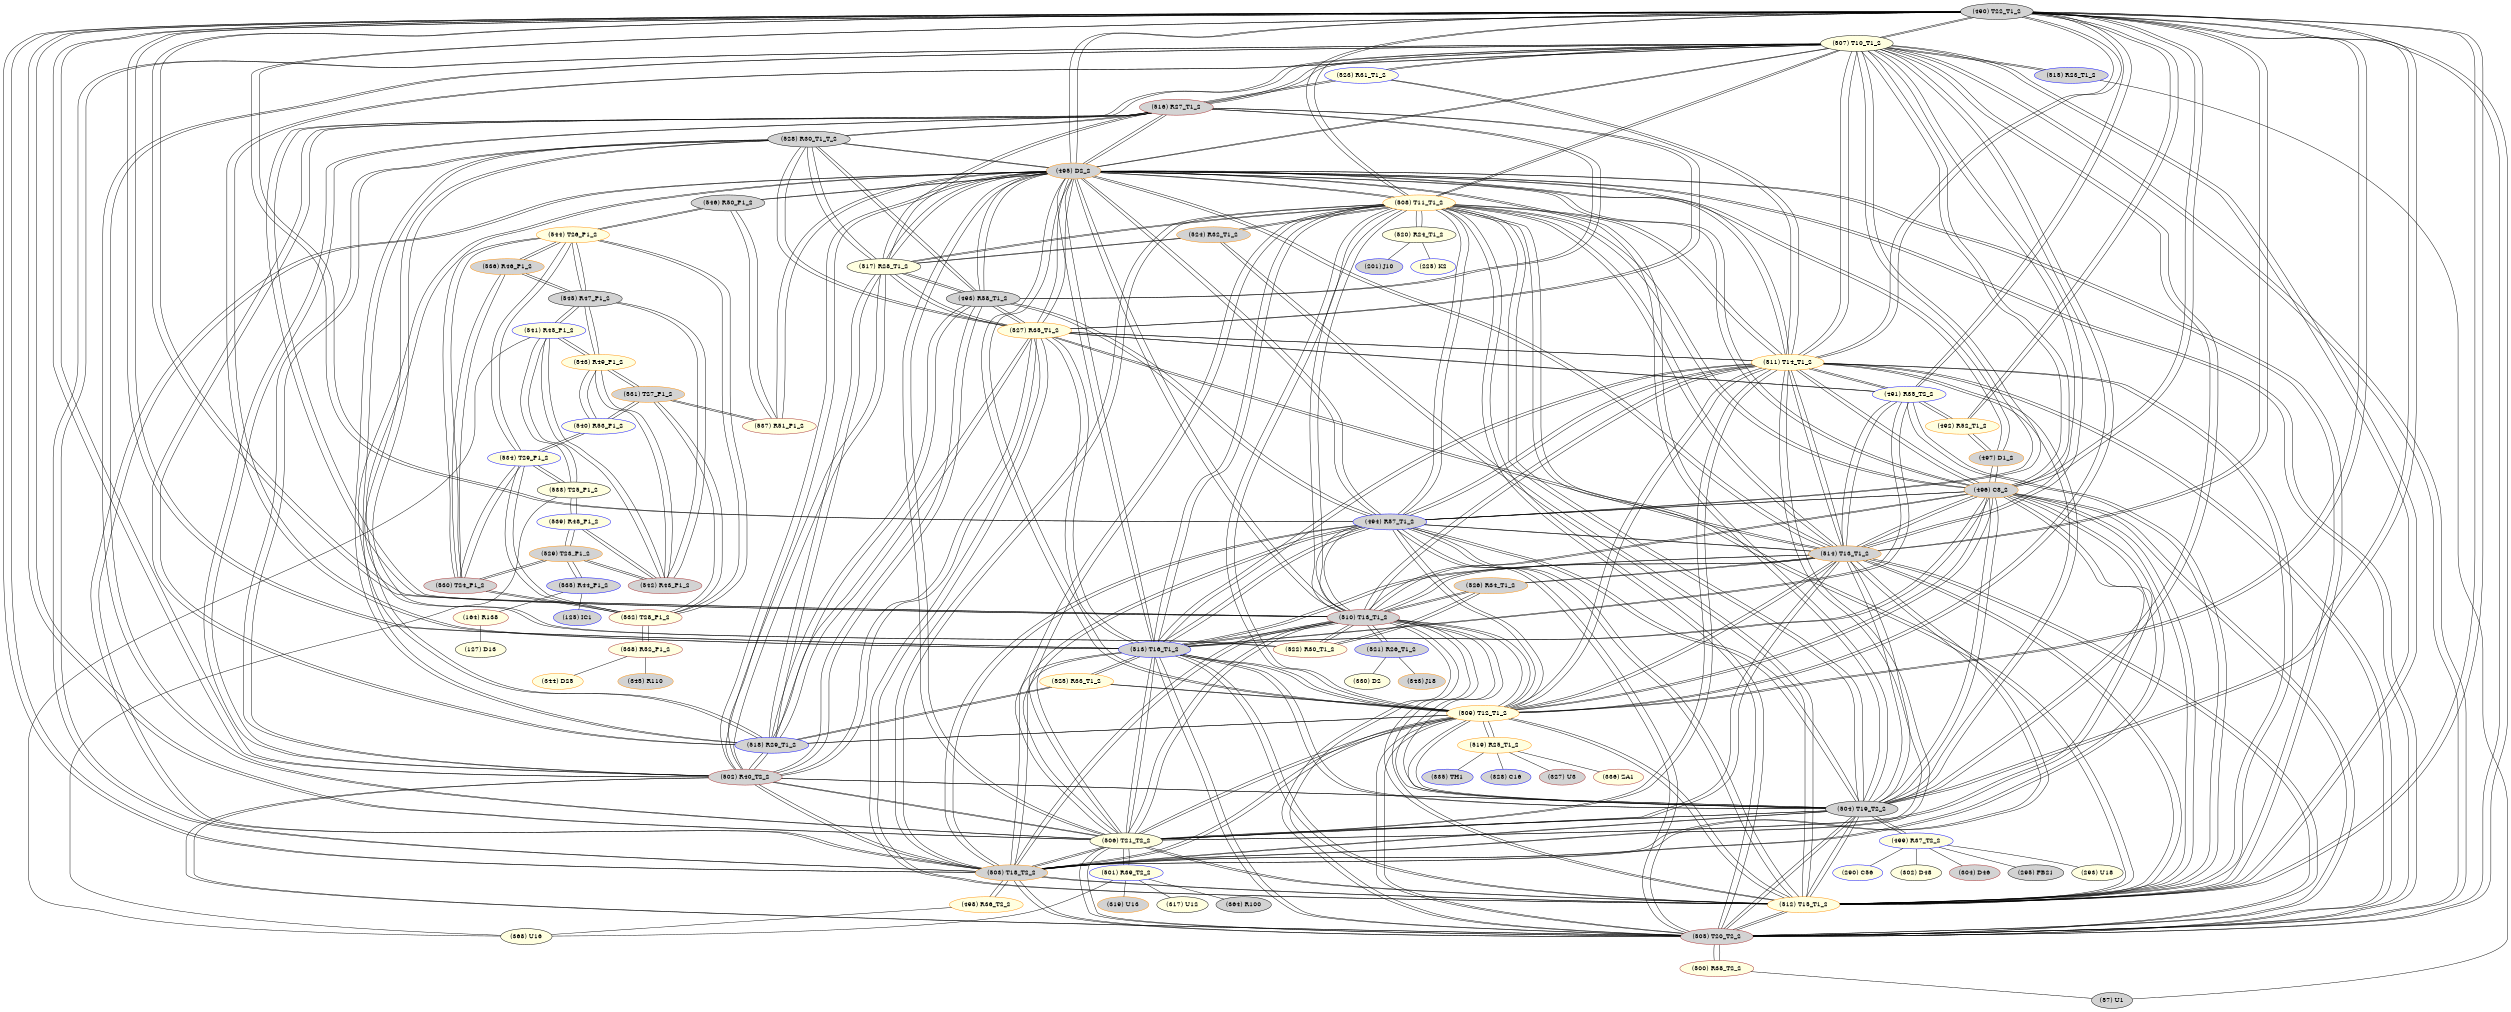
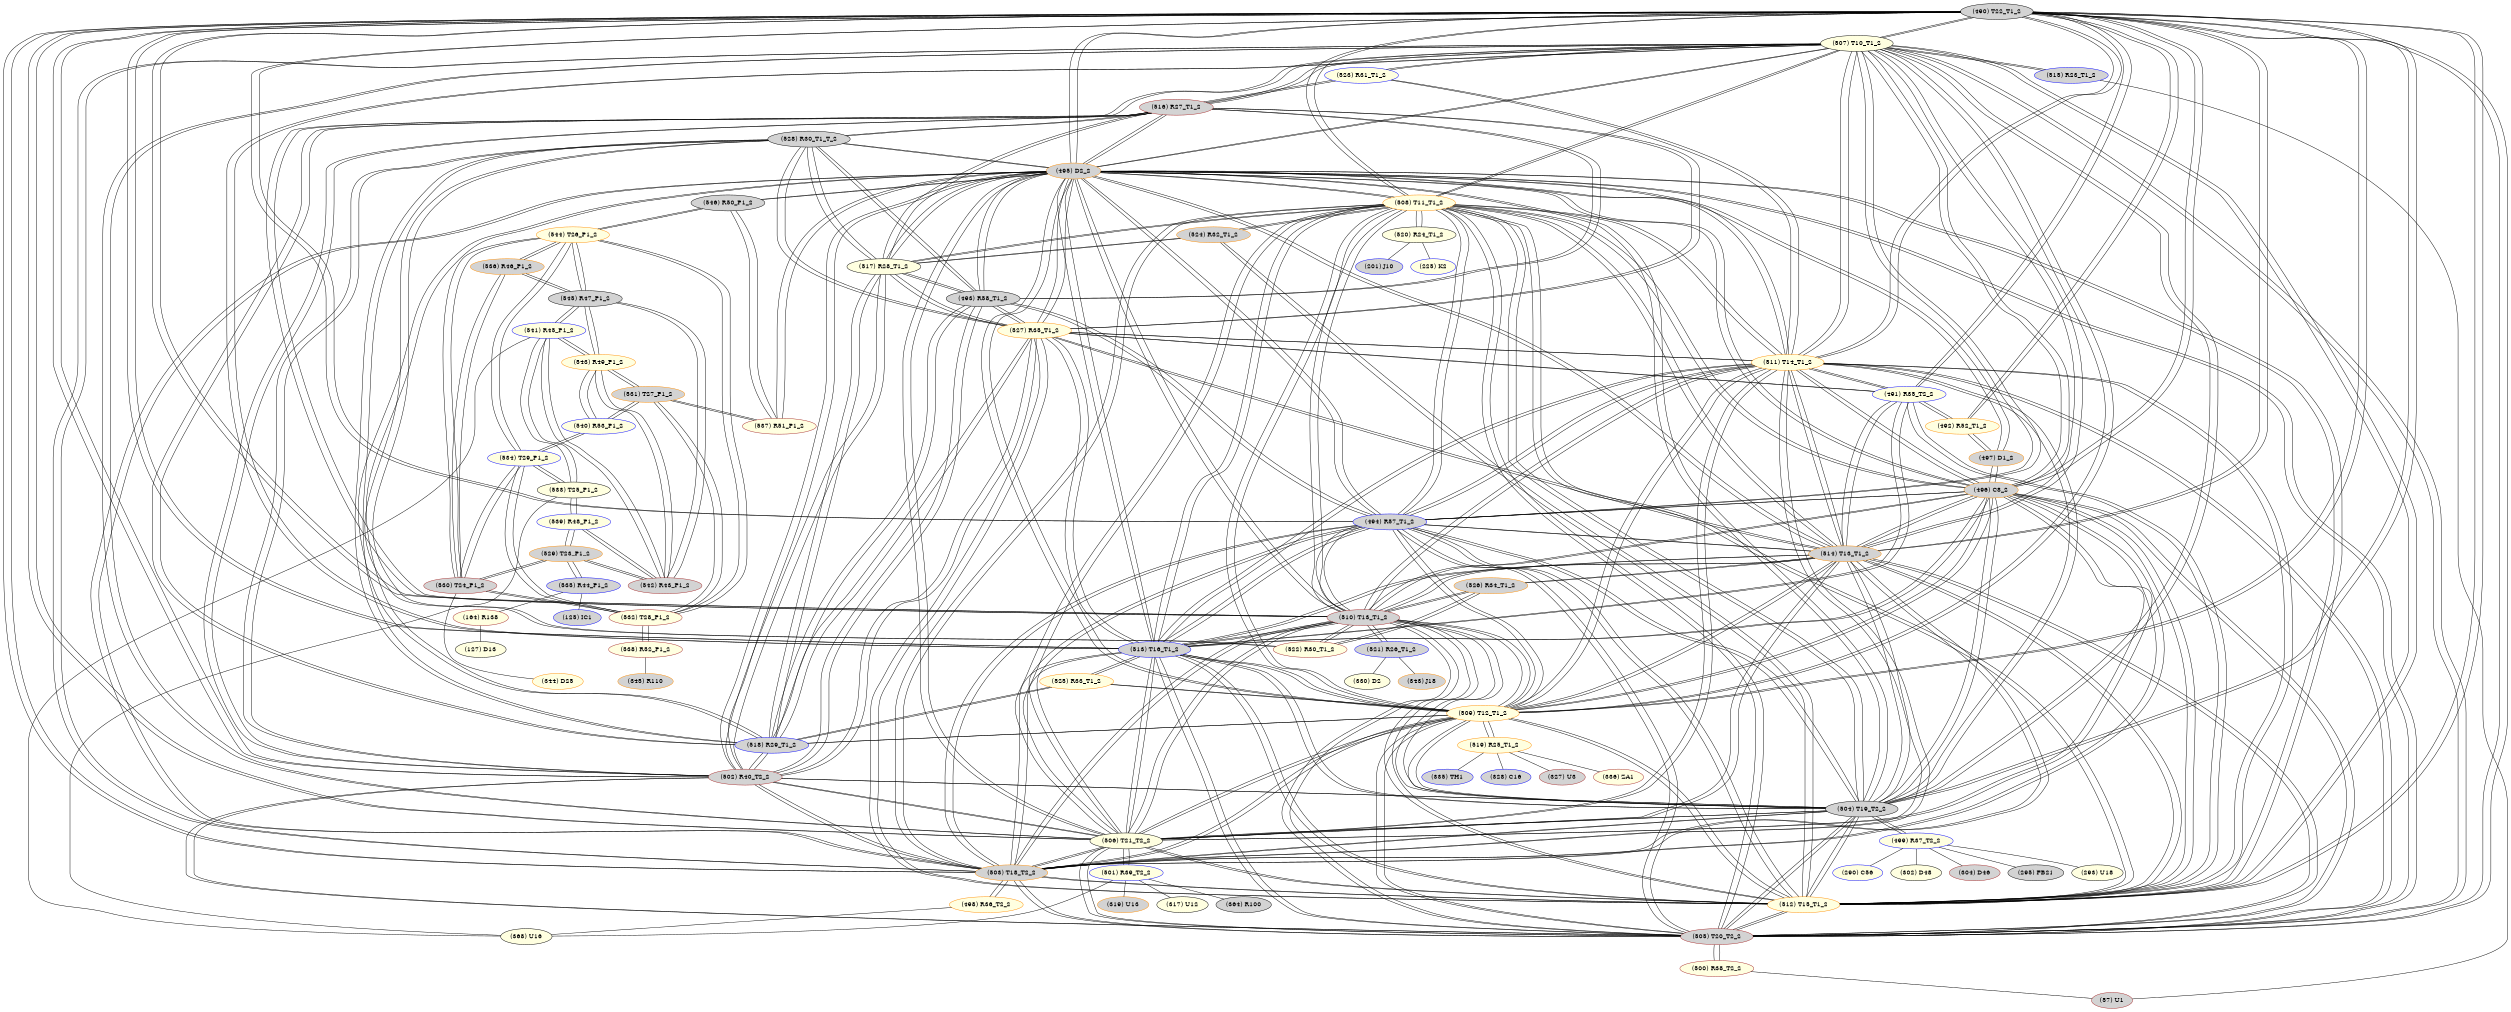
edge "(538) R52_P1_2" -- "(344) D25": now "(530) T24_P1_2" -- "(344) D25"
node "(57) U1": color black -> brown
